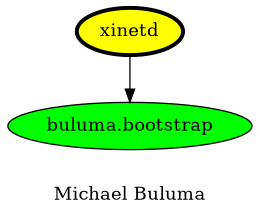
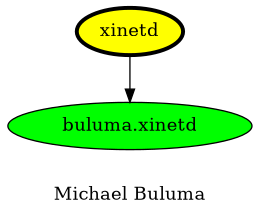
node "buluma.bootstrap": label "buluma.bootstrap" -> "buluma.xinetd"
